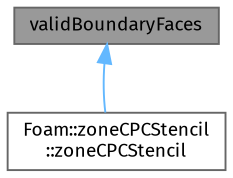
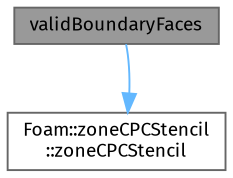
edge "Foam::zoneCPCStencil ::zoneCPCStencil" -> "validBoundaryFaces": reversed
